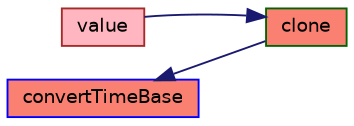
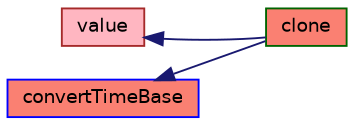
edge "value" -> "clone": reversed
